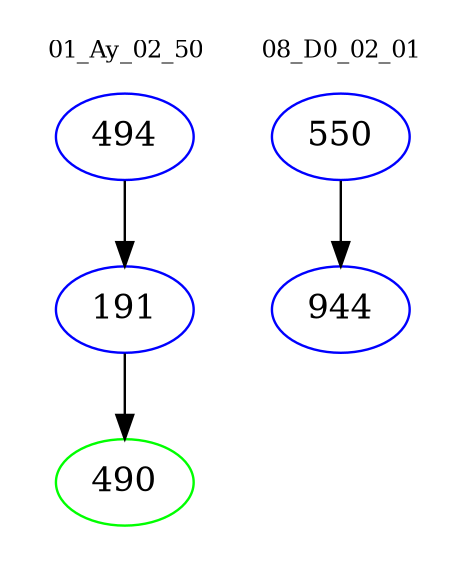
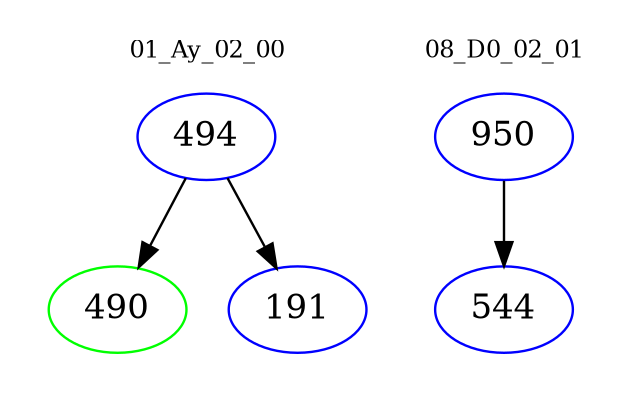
cluster "01_Ay_02_50": label "01_Ay_02_50" -> "01_Ay_02_00"
node "550": label "550" -> "950"
node "944": label "944" -> "544"
edge "191" -> "490": now "494" -> "490"
